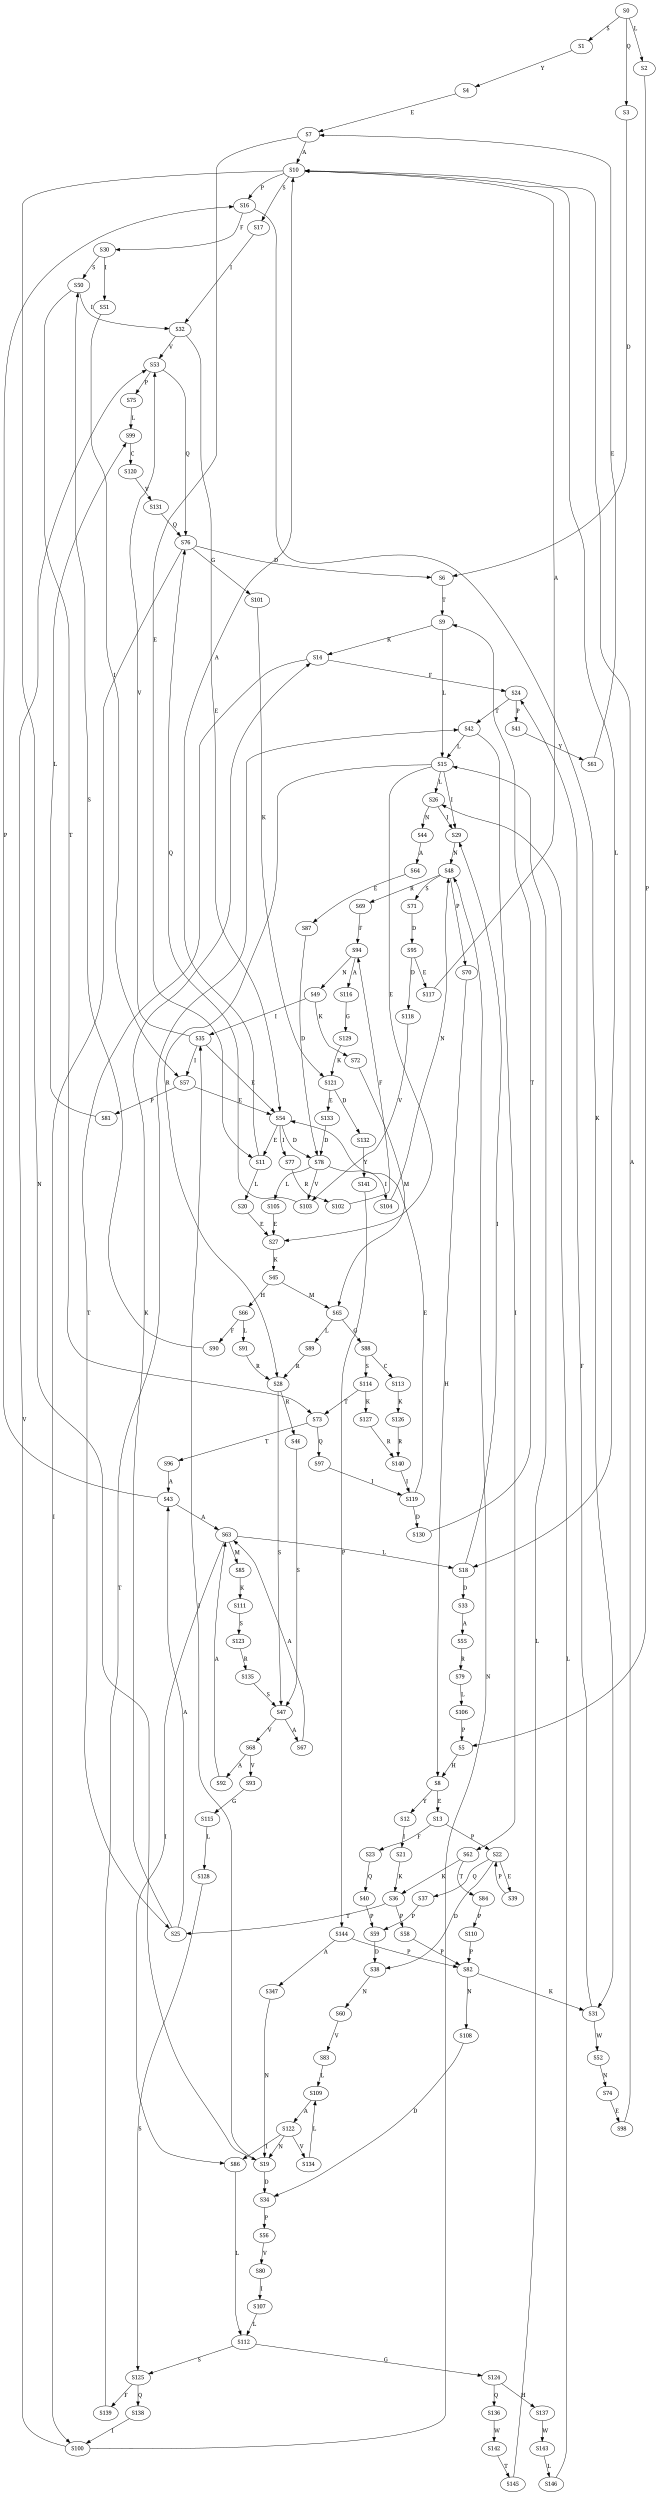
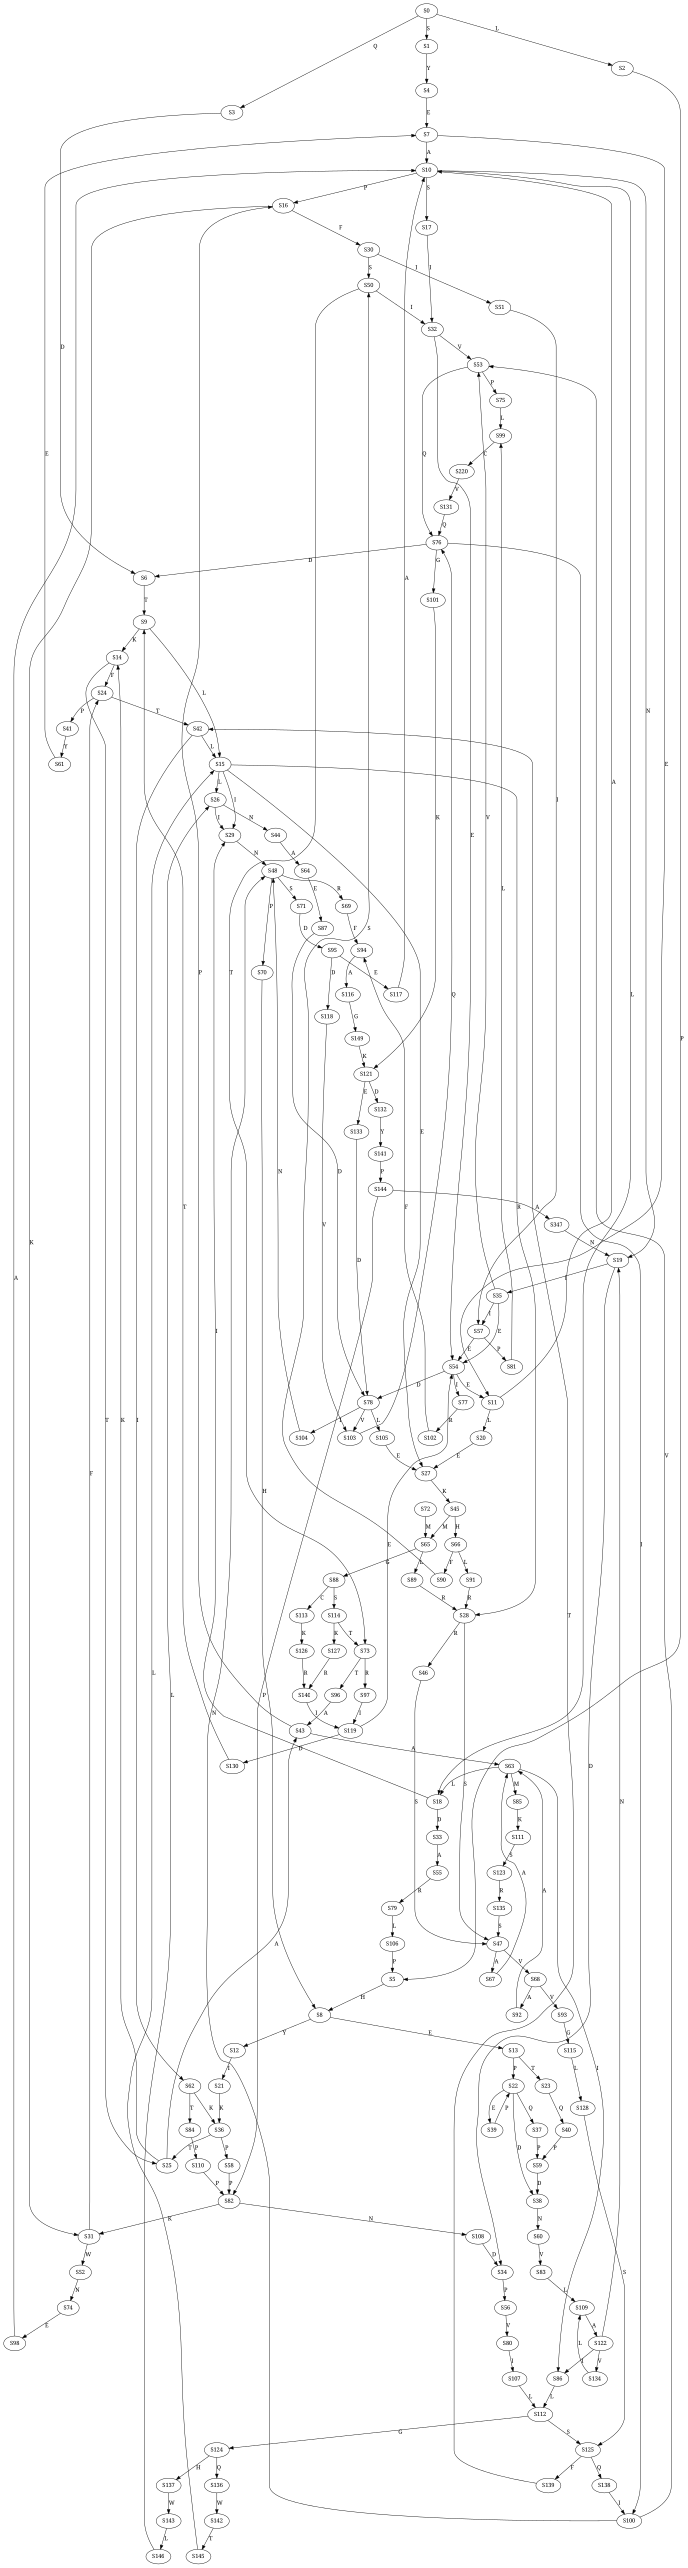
node "S120": label "S120" -> "S220"
node "S49": removed
node "S129": label "S129" -> "S149"
edge "S73" -> "S97": label "Q" -> "R"
edge "S13" -> "S23": label "F" -> "T"
